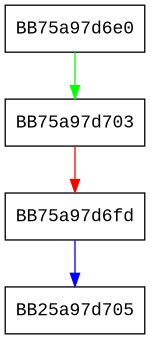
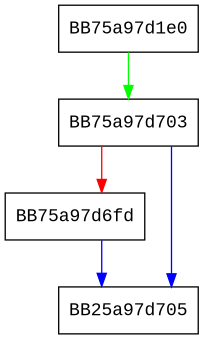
node "BB75a97d6e0": label "BB75a97d6e0" -> "BB75a97d1e0"
edge "BB75a97d703" -> "BB25a97d705": added
